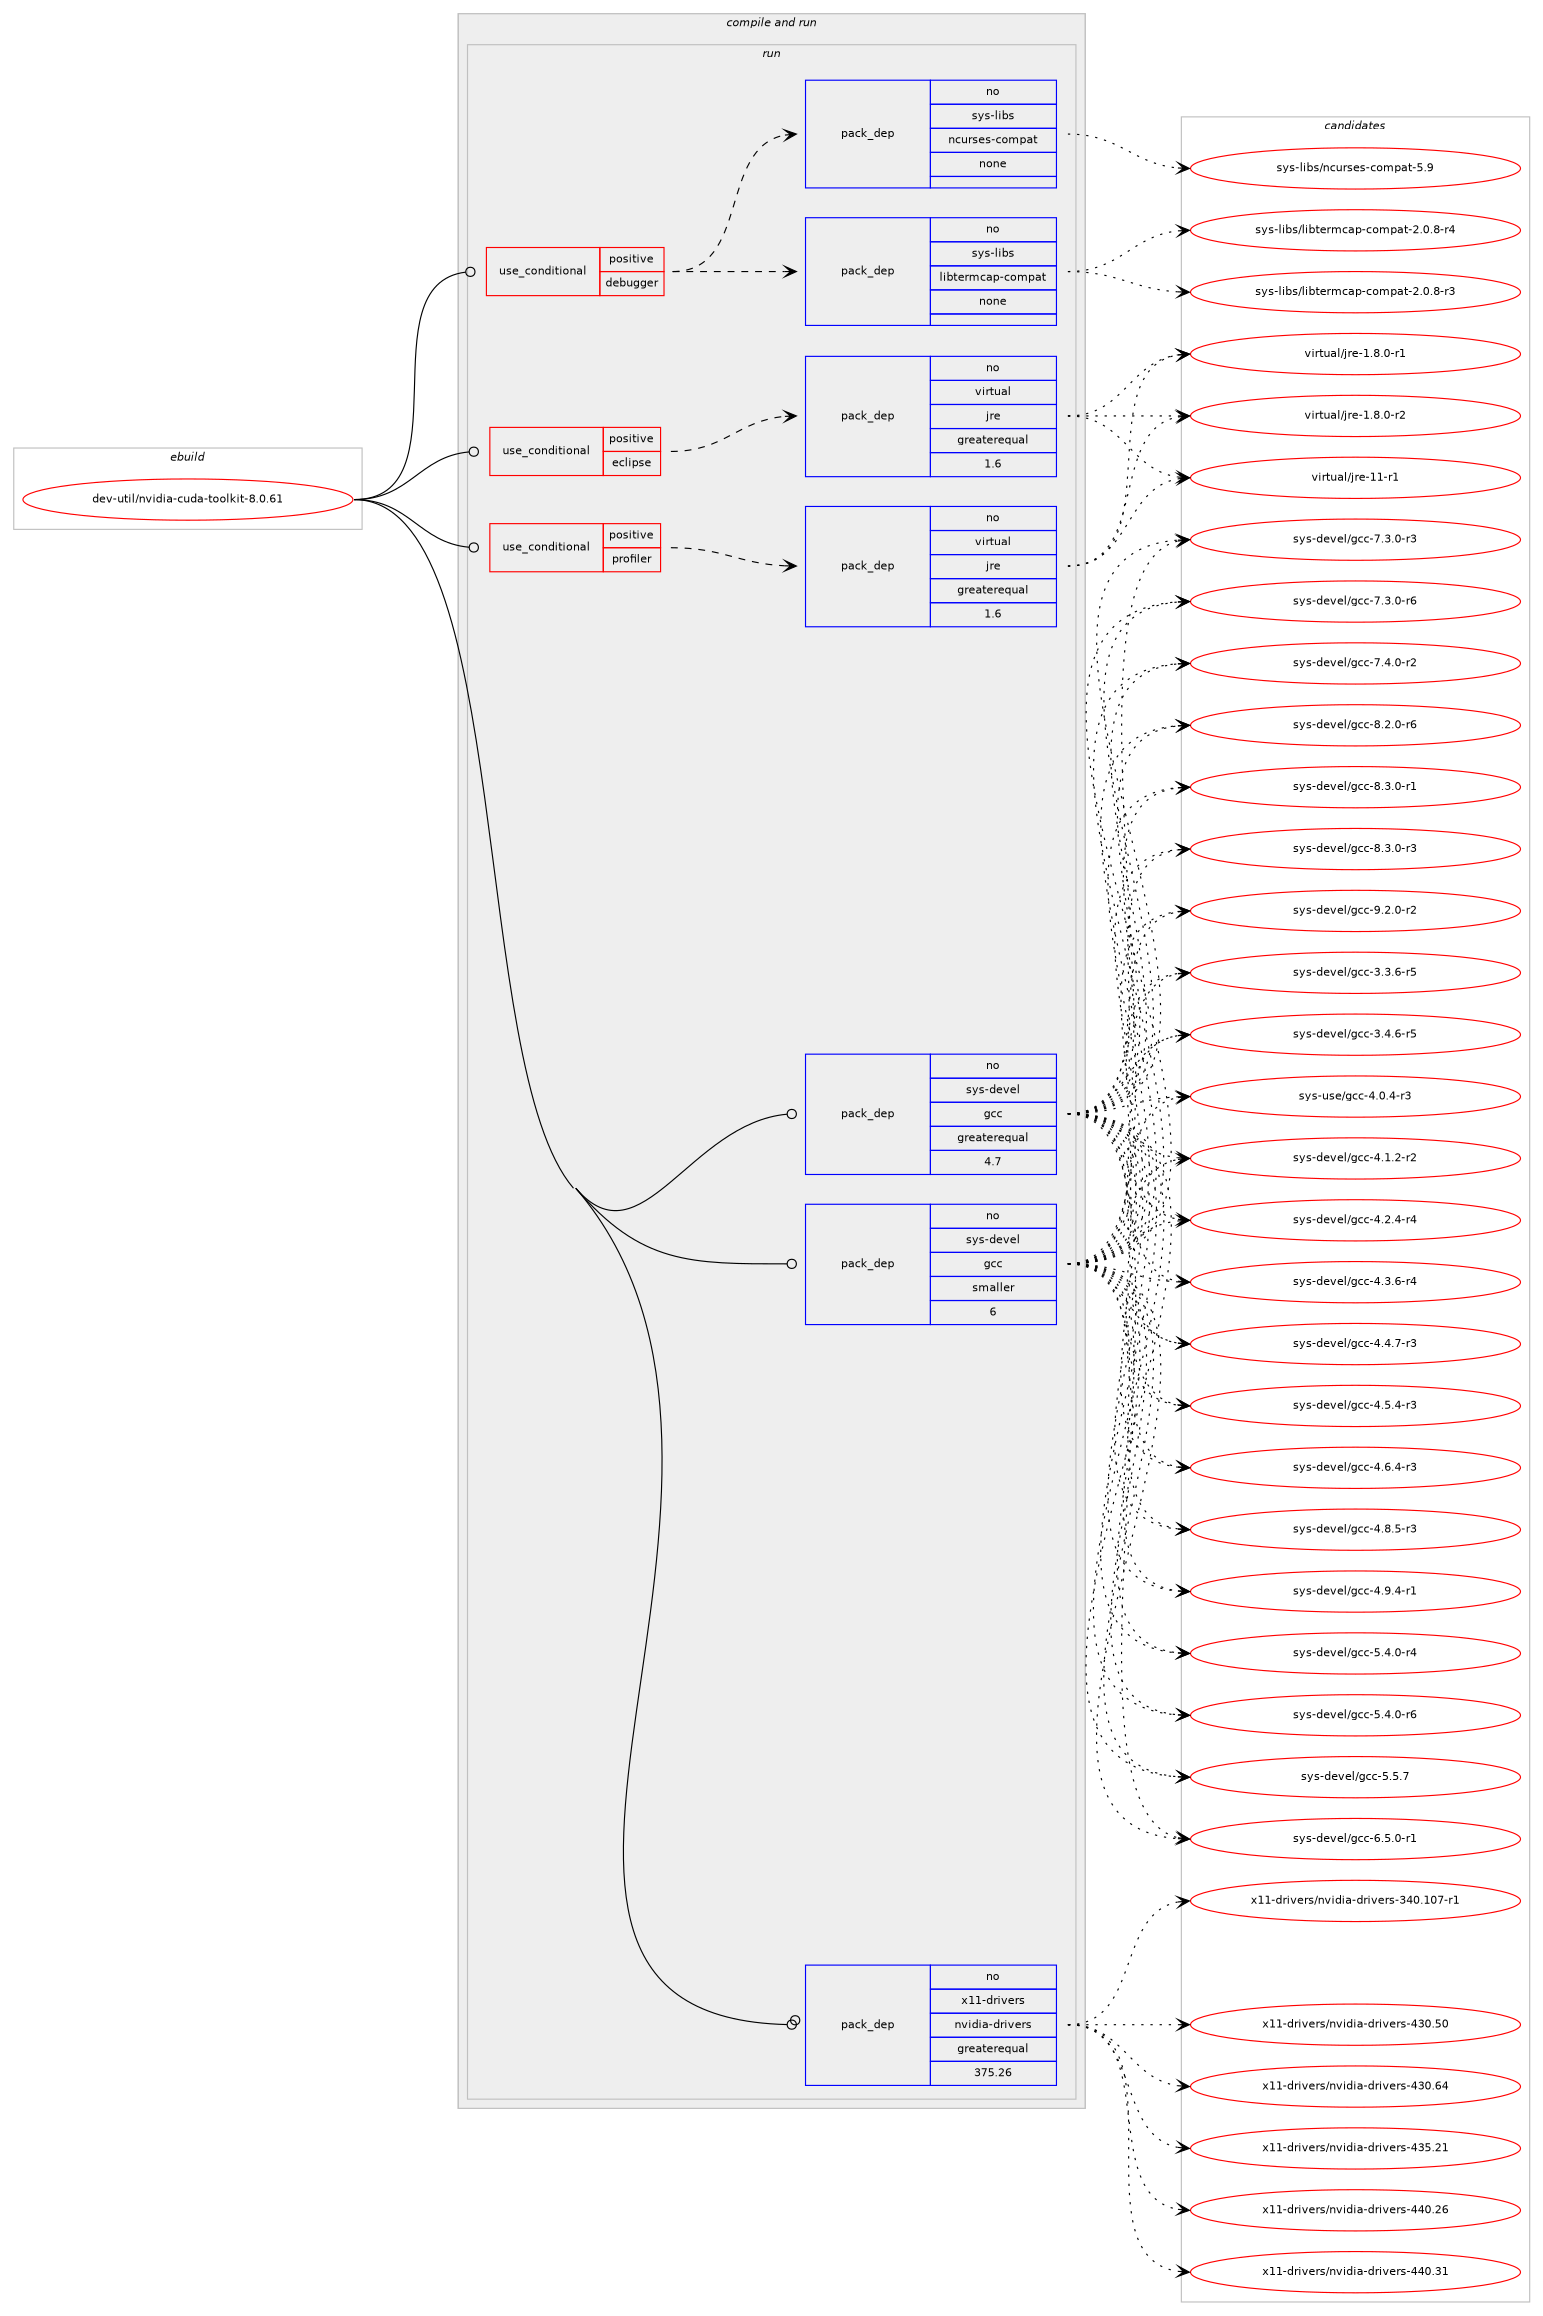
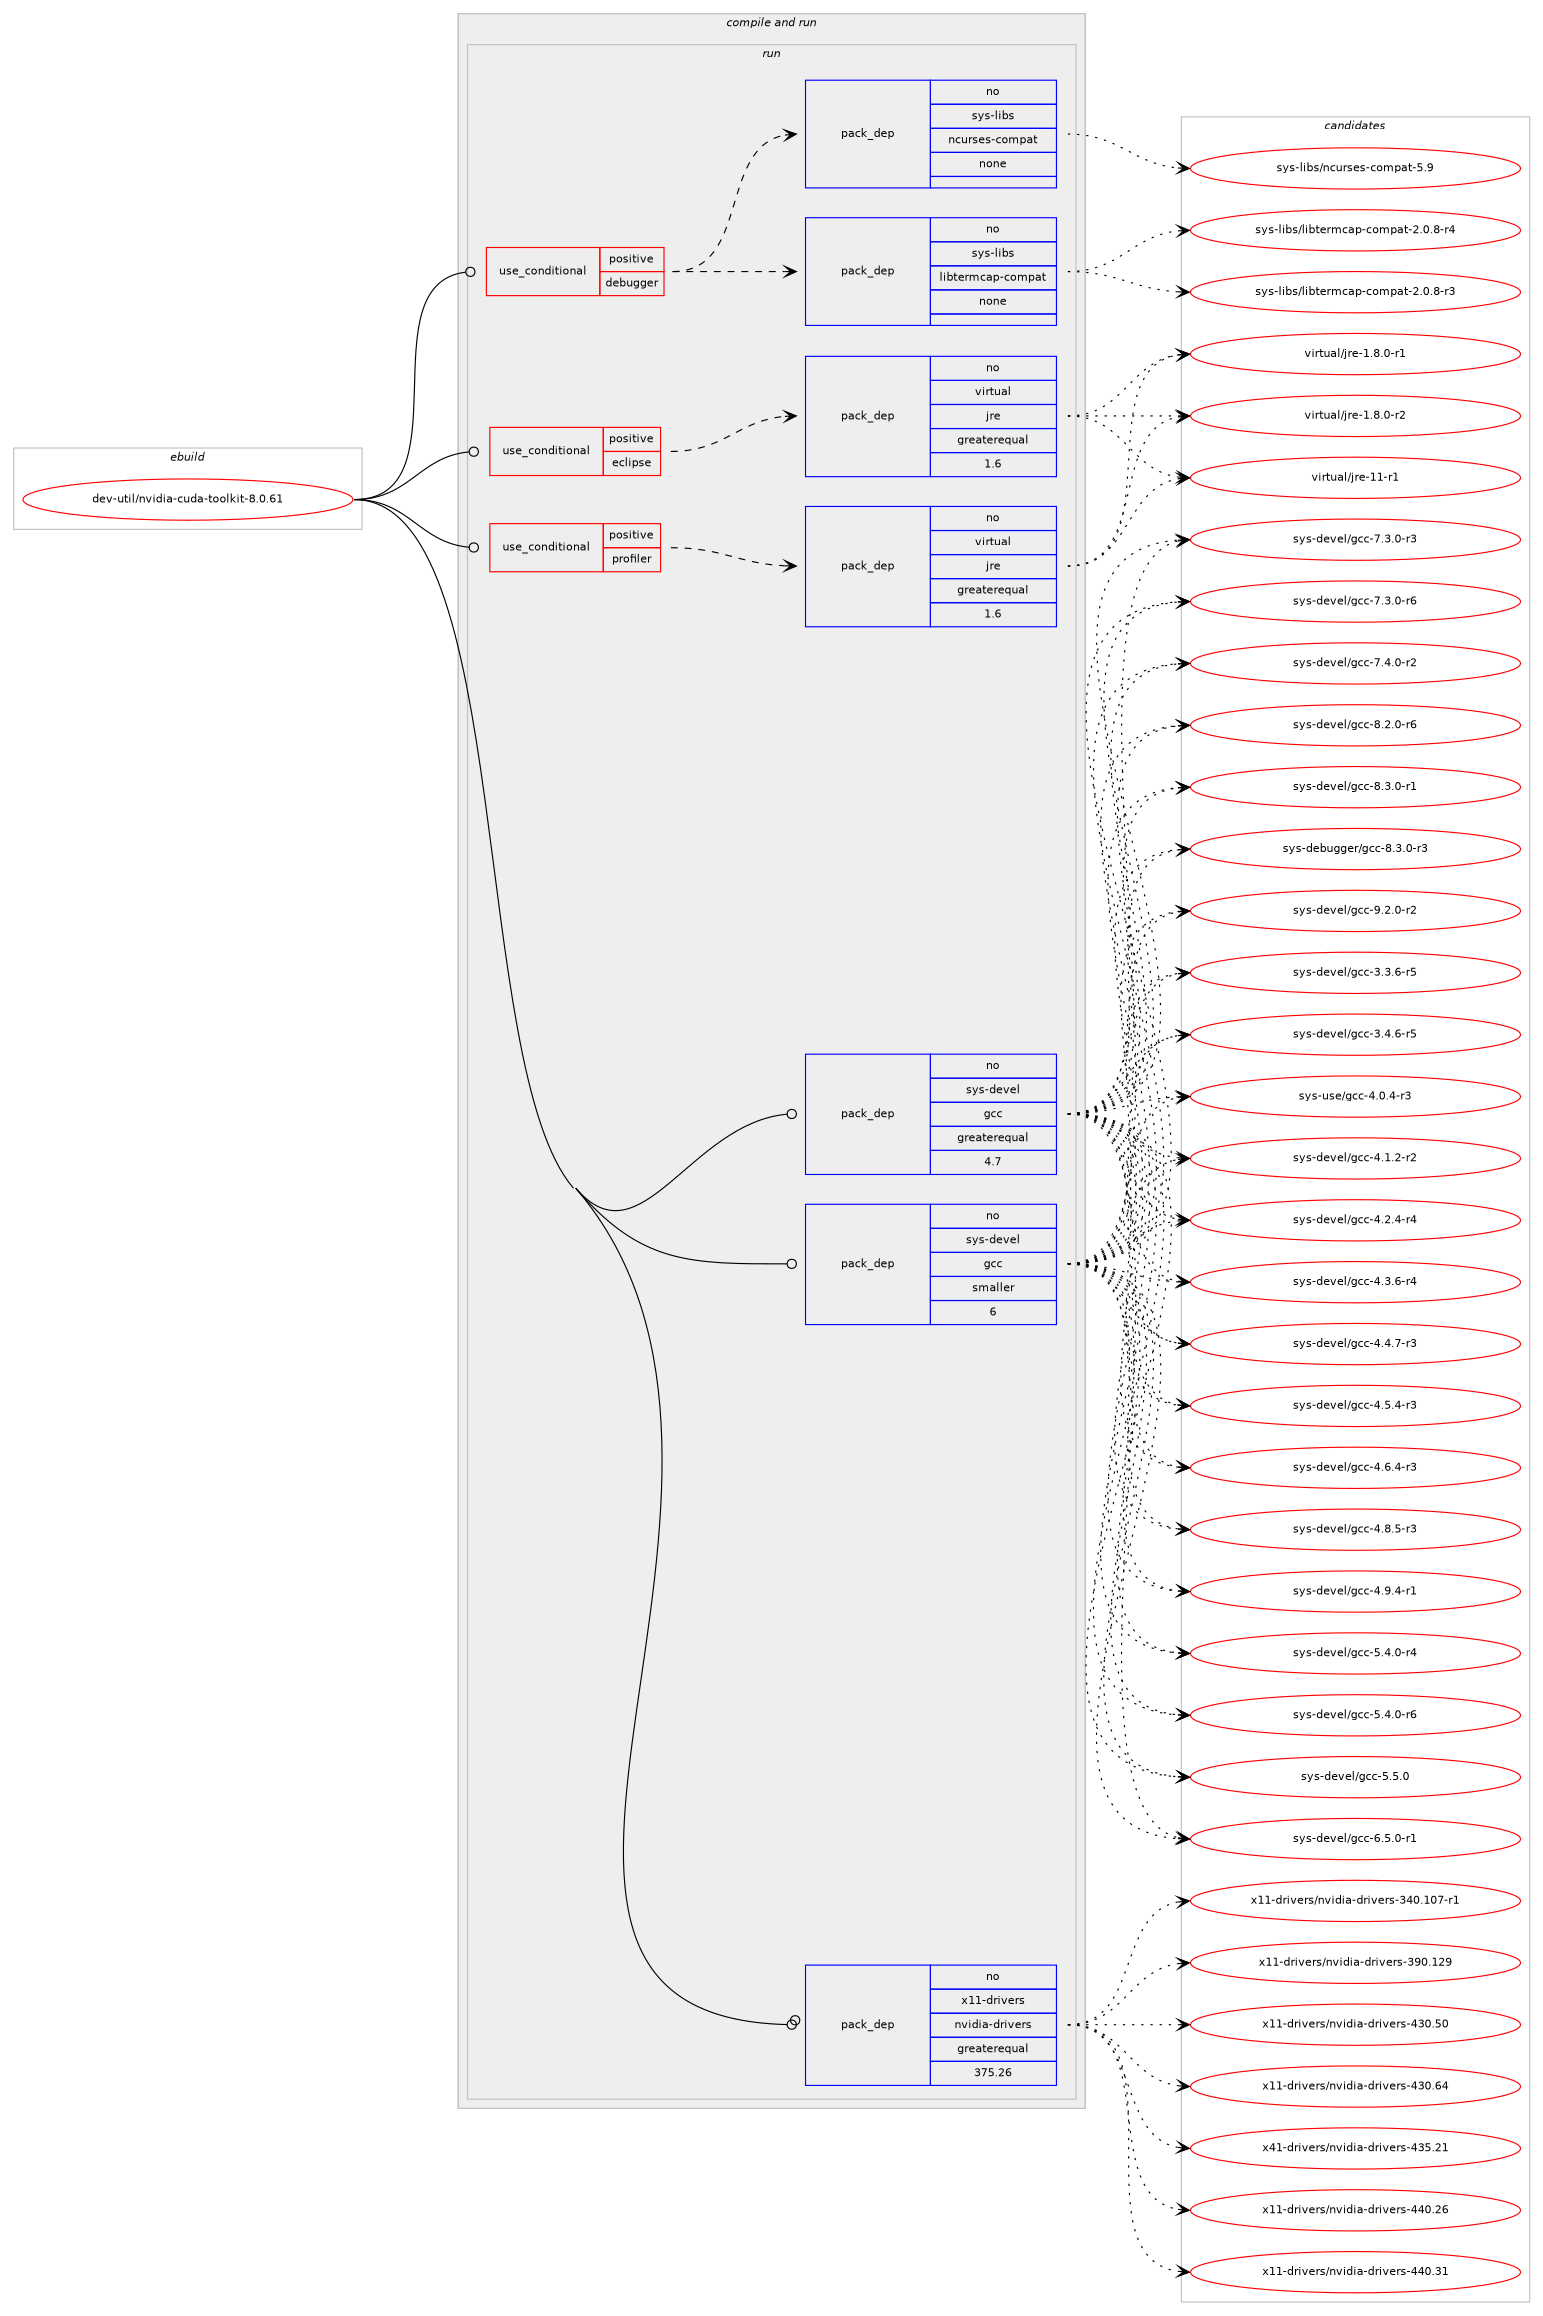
node "sys-devel/gcc-8.3.0-r3": label "sys-devel/gcc-8.3.0-r3" -> "sys-debugger/gcc-8.3.0-r3"
node "sys-devel/gcc-5.5.7": label "sys-devel/gcc-5.5.7" -> "sys-devel/gcc-5.5.0"
node "x11-drivers/nvidia-drivers-390.129": added
node "x11-drivers/nvidia-drivers-435.21": label "x11-drivers/nvidia-drivers-435.21" -> "x41-drivers/nvidia-drivers-435.21"
